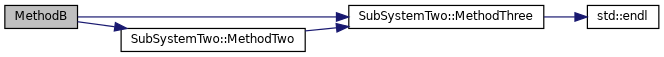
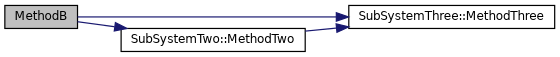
node "SubSystemTwo::MethodThree": label "SubSystemTwo::MethodThree" -> "SubSystemThree::MethodThree"
node "std::endl": removed
